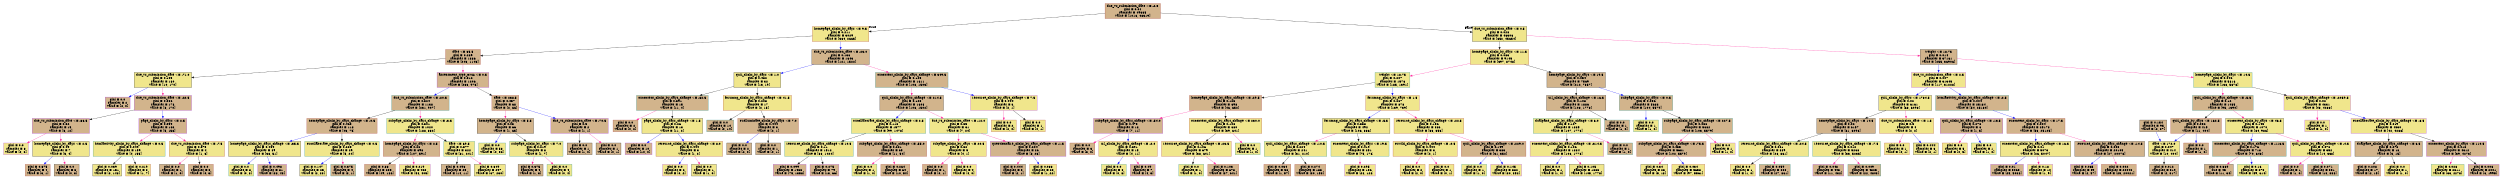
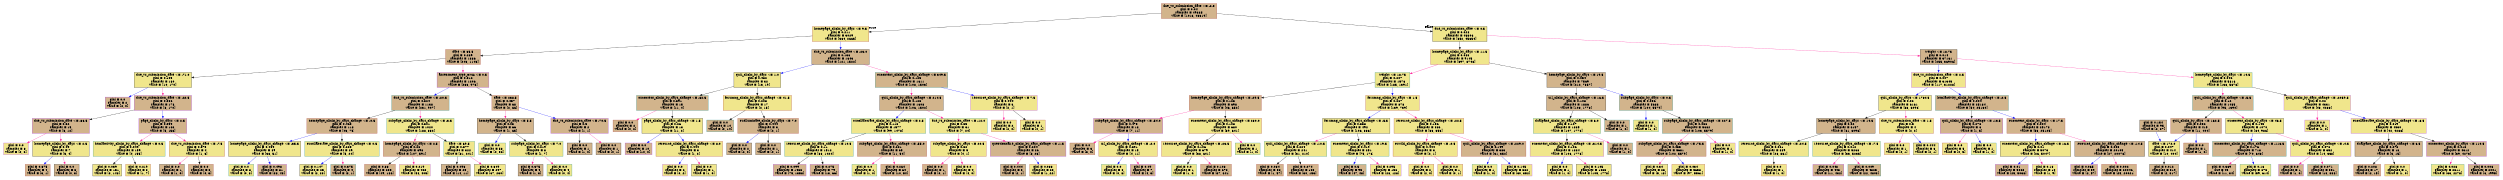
node "gini = 0.5 samples = 95 value = [47, 48]": added
node "gini = 0.059 samples = 888 value = [27, 861]": removed
